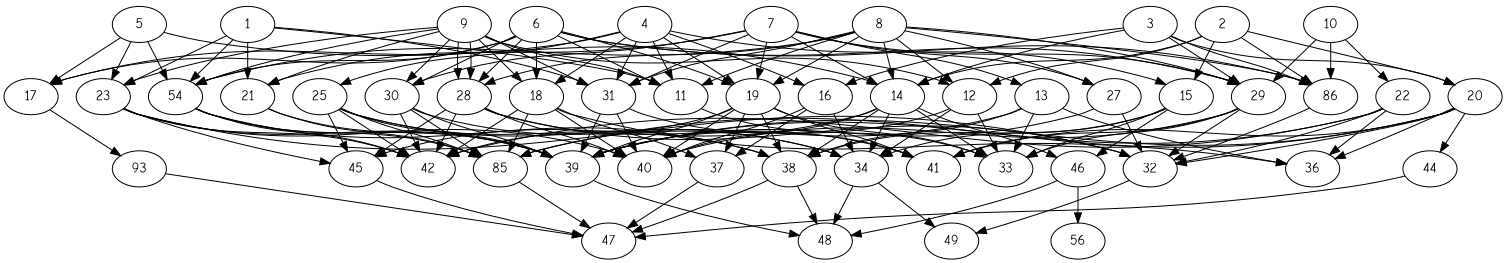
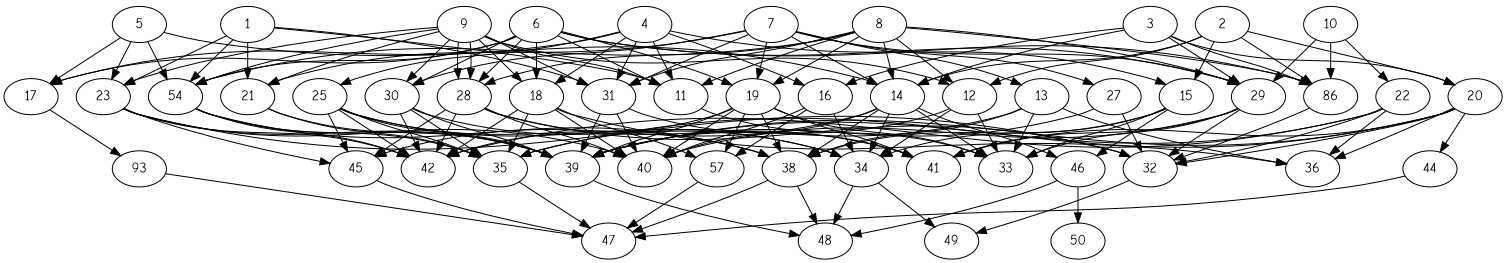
edge "8" -> "27": removed
edge "4" -> "19": removed
node "85": label "85" -> "35"
node "37": label "37" -> "57"
node "56": label "56" -> "50"
